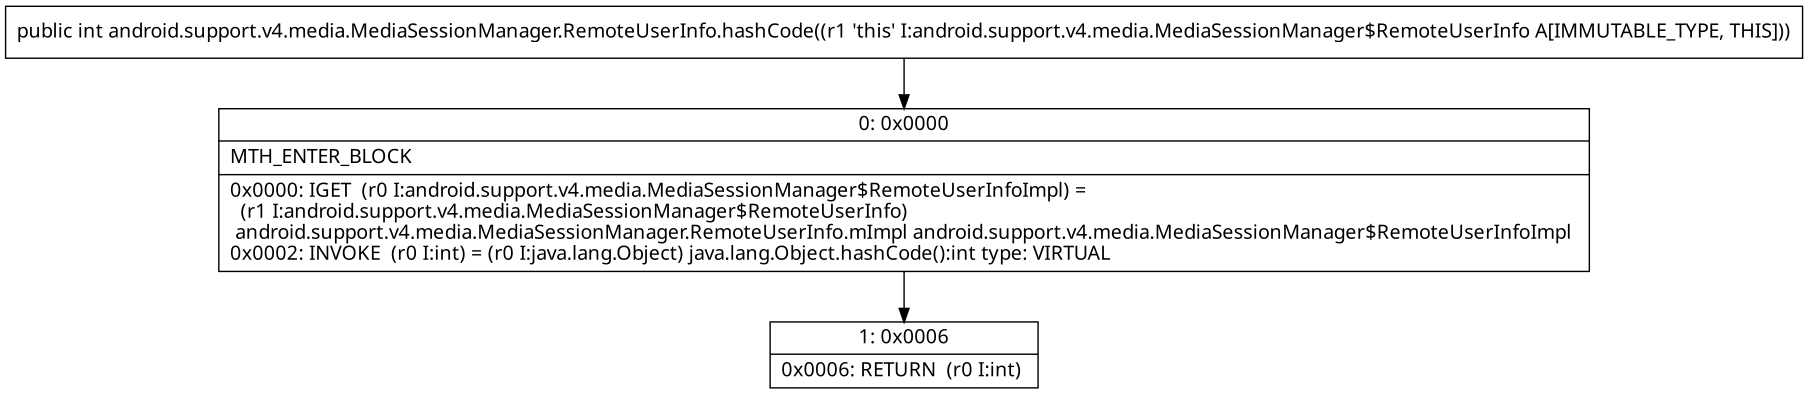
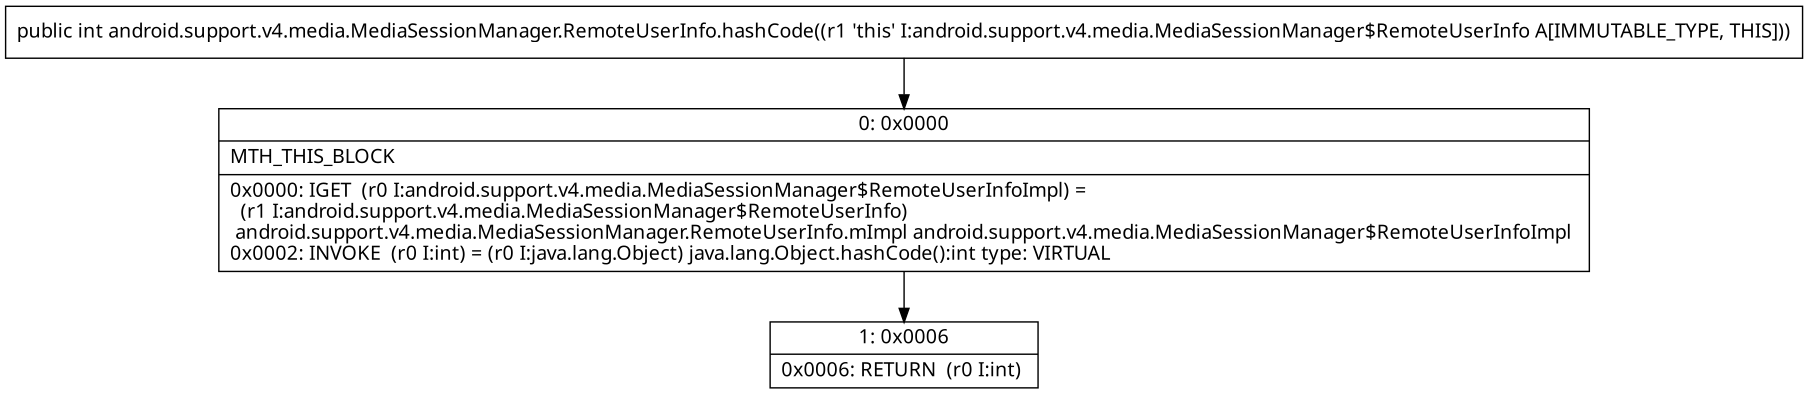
node "0: 0x0000": text "MTH_ENTER_BLOCK" -> "MTH_THIS_BLOCK"
